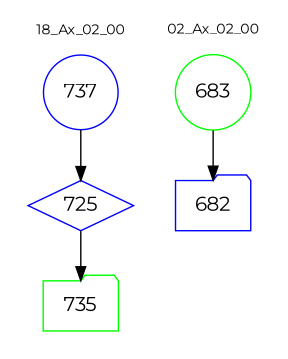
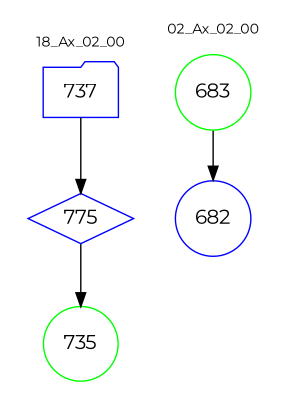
node "737": shape circle -> folder
node "725": label "725" -> "775"
node "682": shape folder -> circle
node "735": shape folder -> circle
